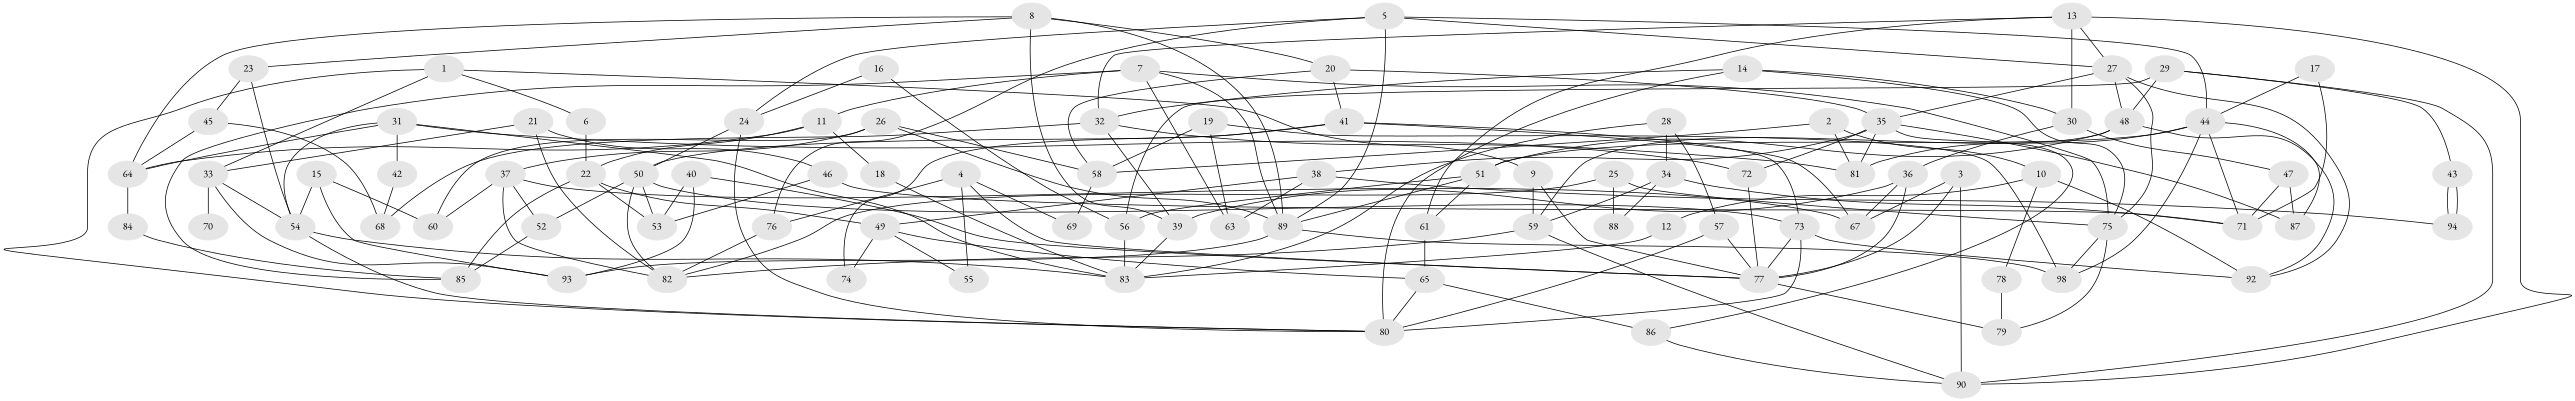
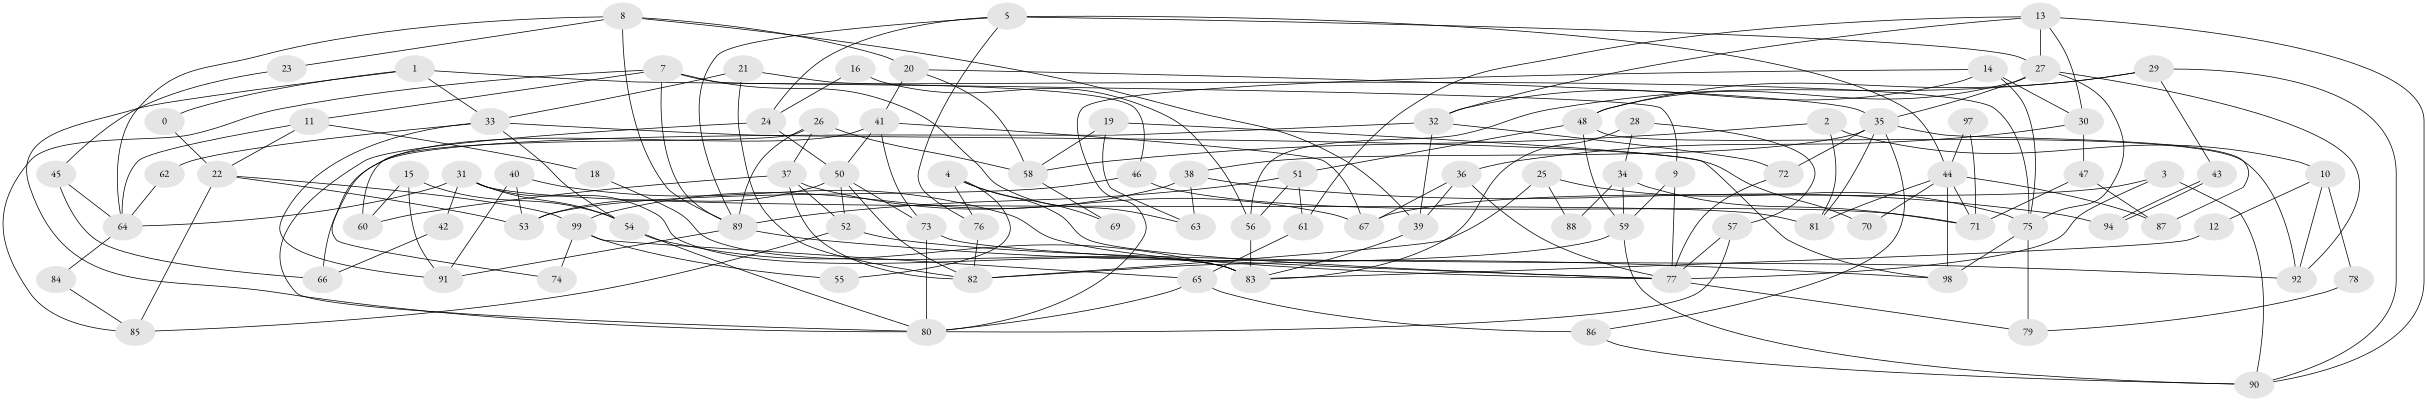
node "17": label "17" -> "97"
node "6": label "6" -> "0"
edge "23" -- "54": removed
edge "44" -- "51": now "44" -- "70"
node "62": added
node "68": label "68" -> "66"
node "49": label "49" -> "99"
edge "73" -- "92": now "52" -- "92"
node "93": label "93" -> "91"
